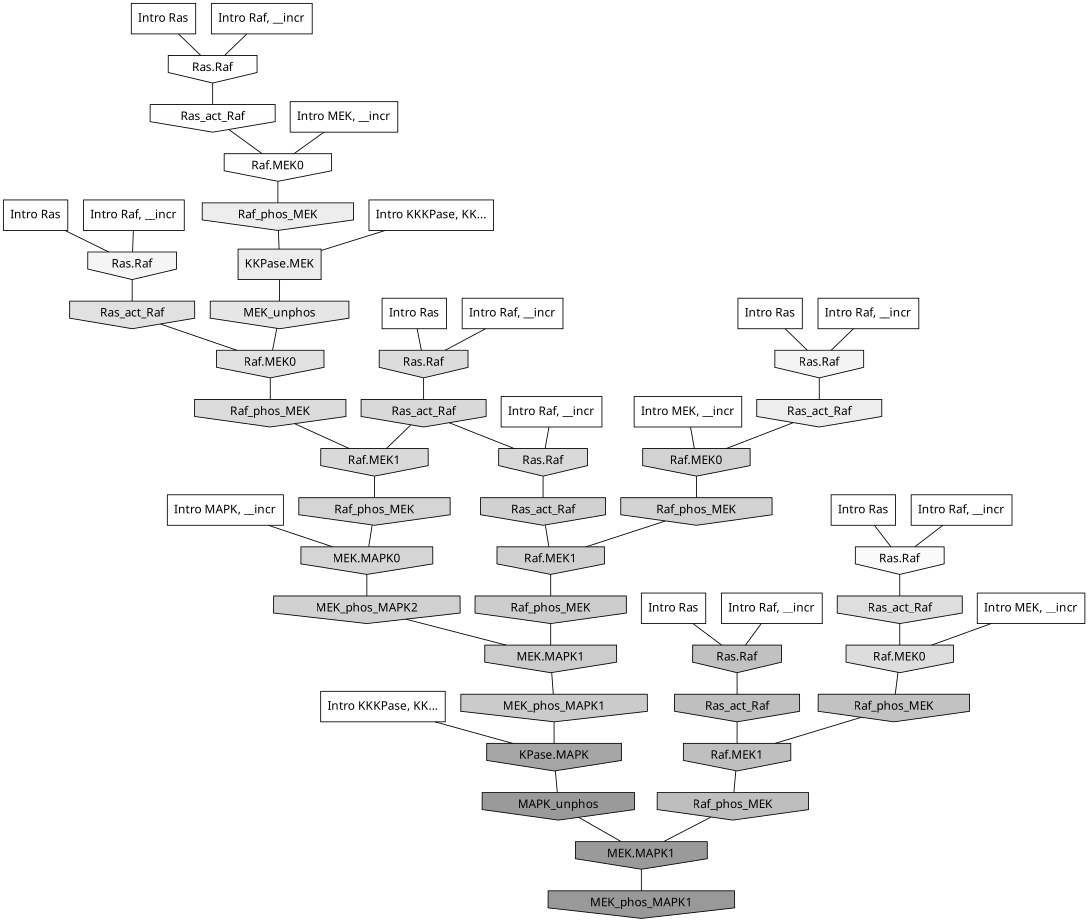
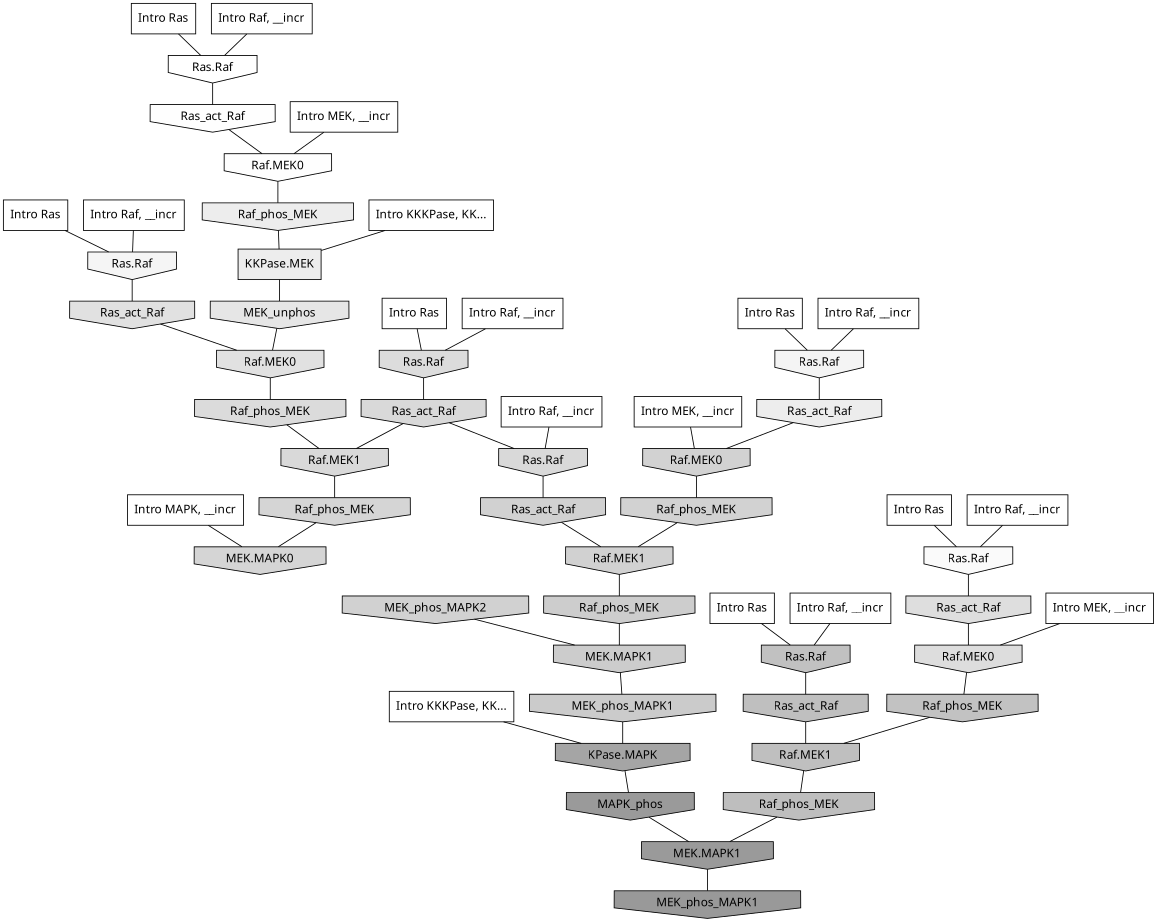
edge "MEK.MAPK0" -- "MEK_phos_MAPK2": removed
node "MAPK_unphos": label "MAPK_unphos" -> "MAPK_phos"
